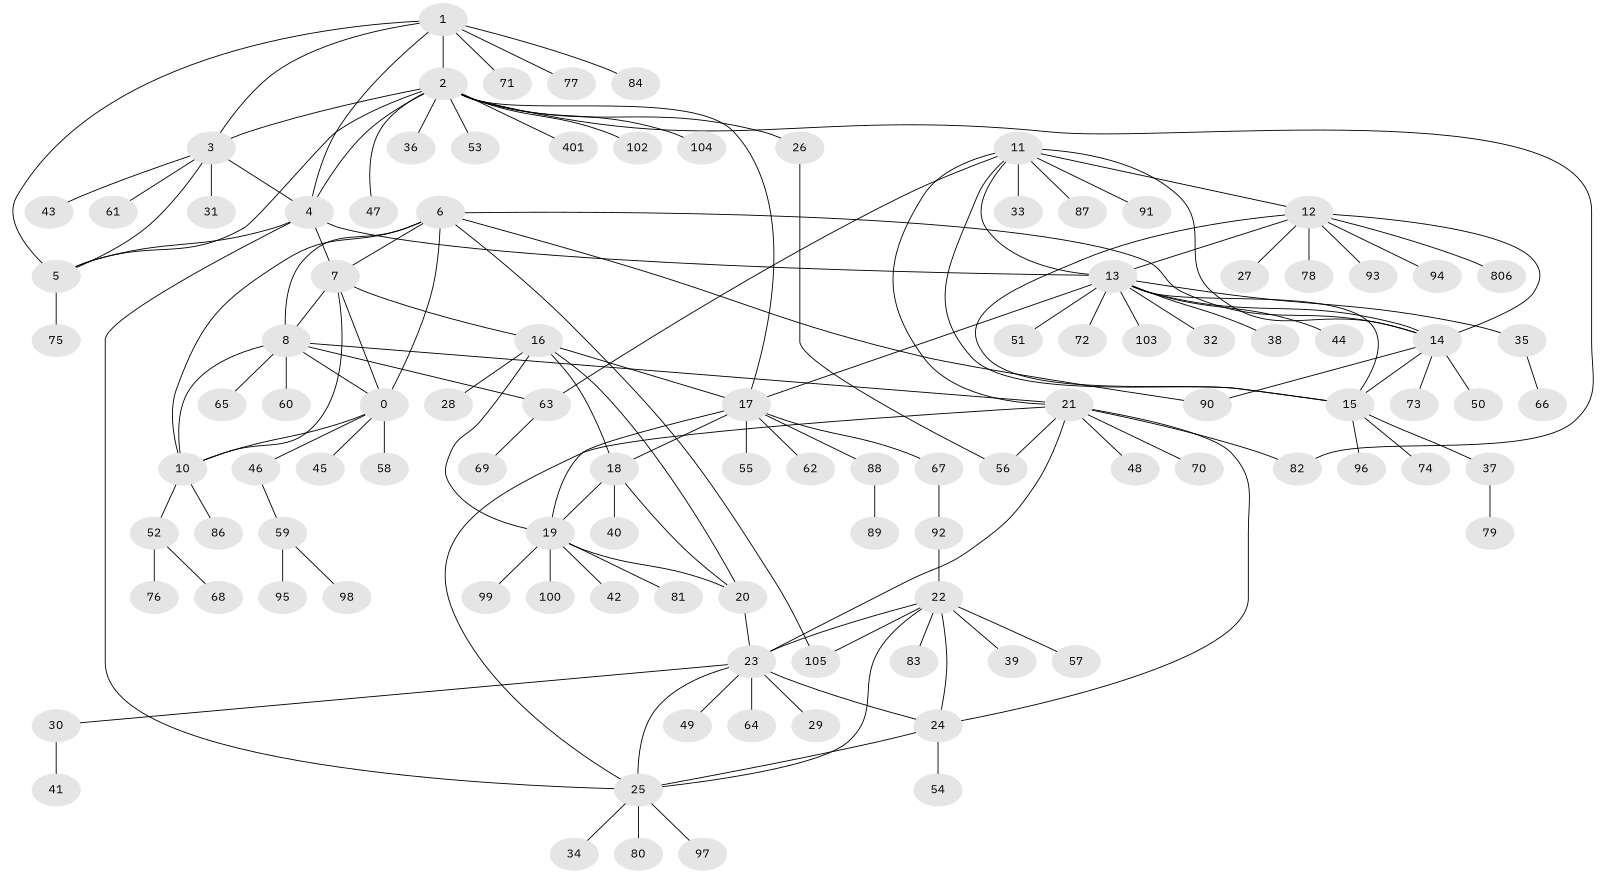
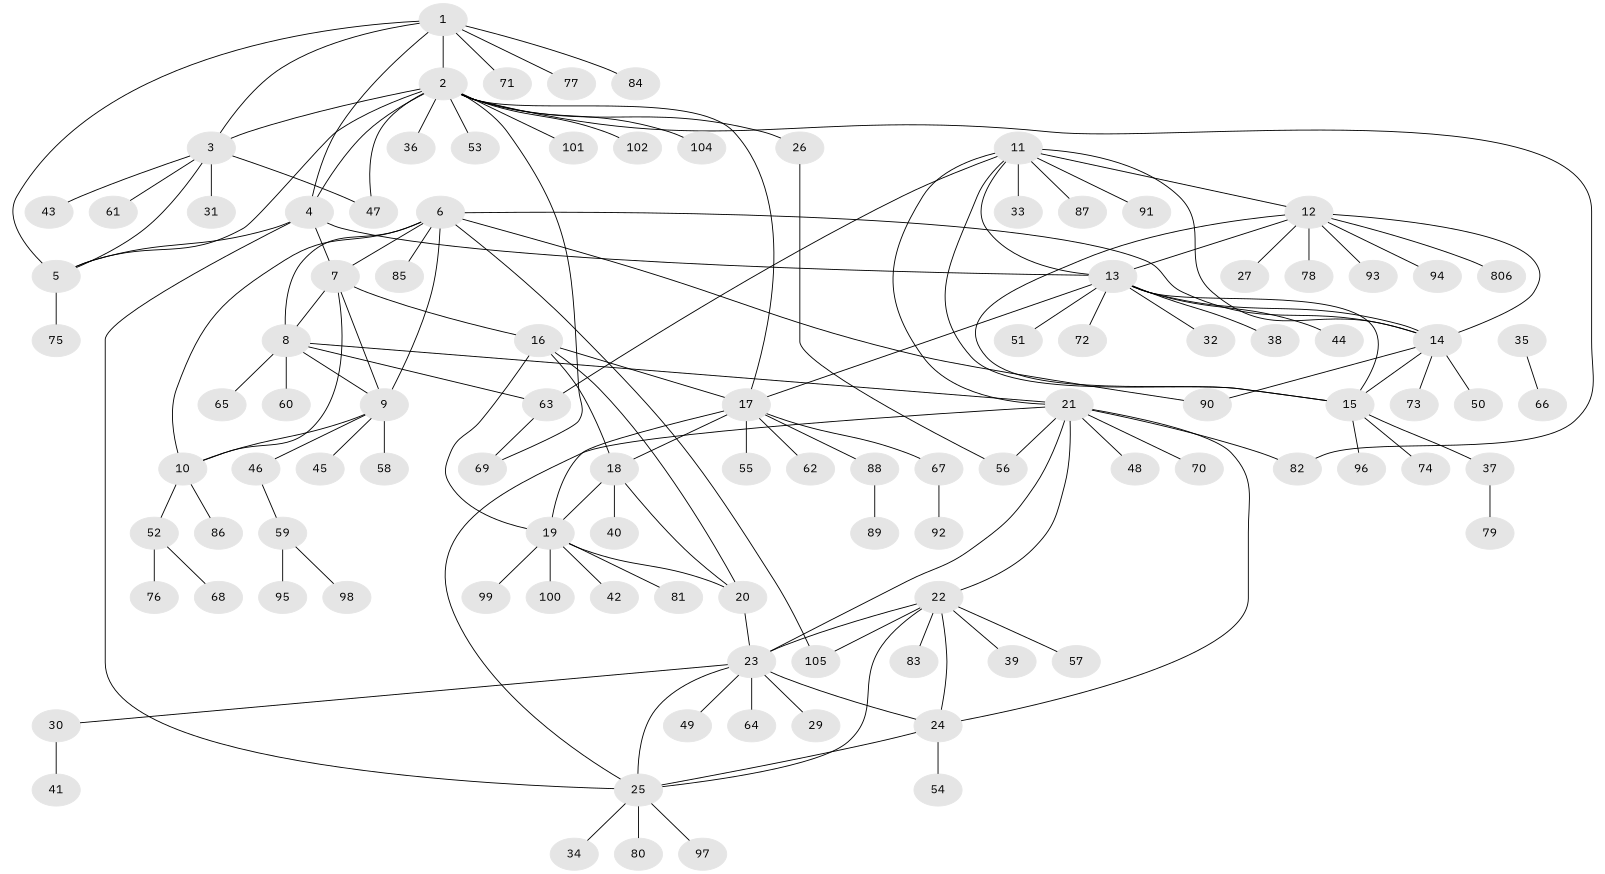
node "401": label "401" -> "101"
edge "3" -- "4": now "3" -- "47"
node "85": added
edge "2" -- "69": added
edge "13" -- "35": removed
node "103": removed
edge "8" -- "10": removed
node "0": label "0" -> "9"
node "28": removed
edge "92" -- "22": now "21" -- "22"
